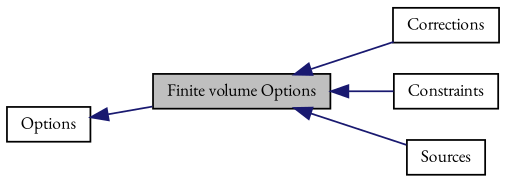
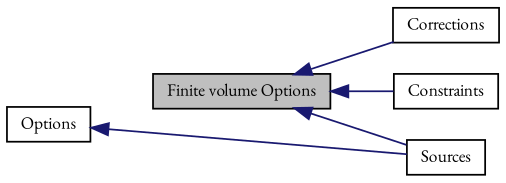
edge "Finite volume Options" -> "Options": now "Sources" -> "Options"
